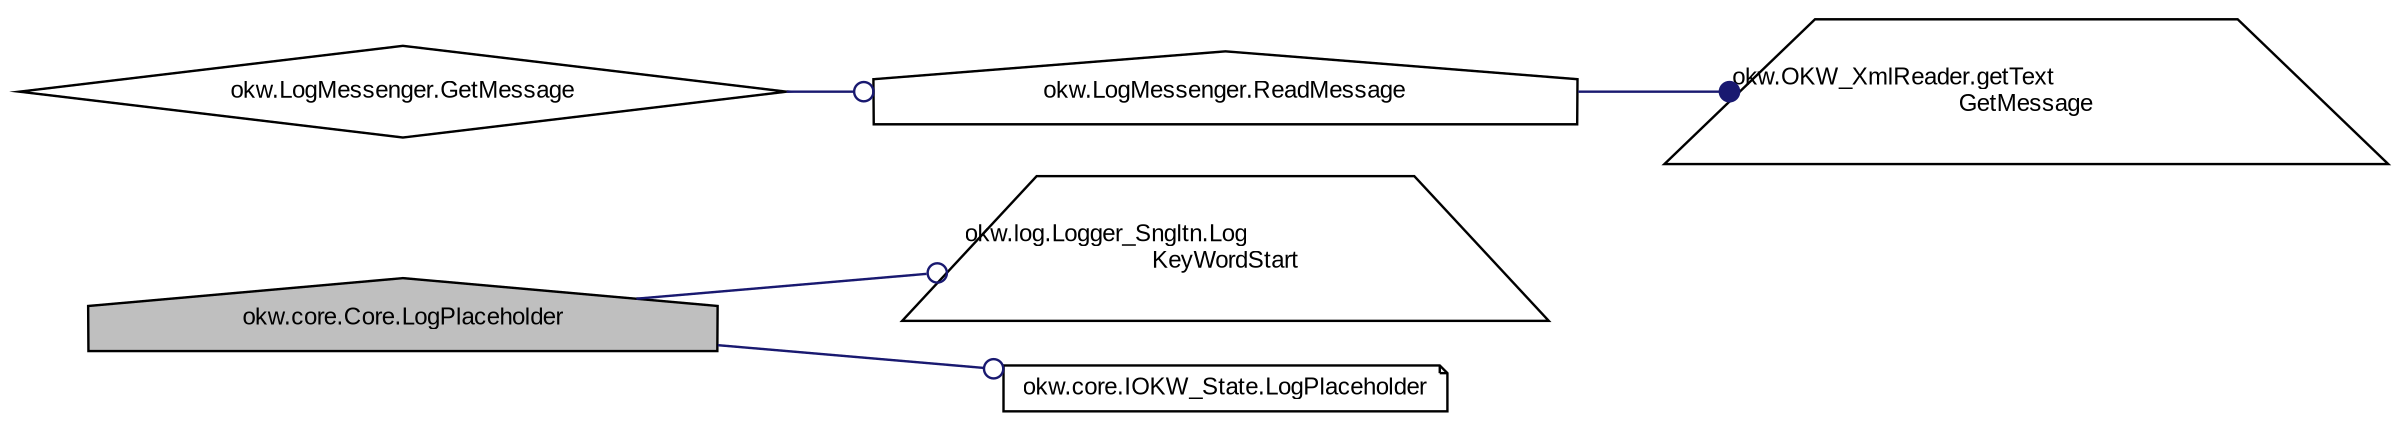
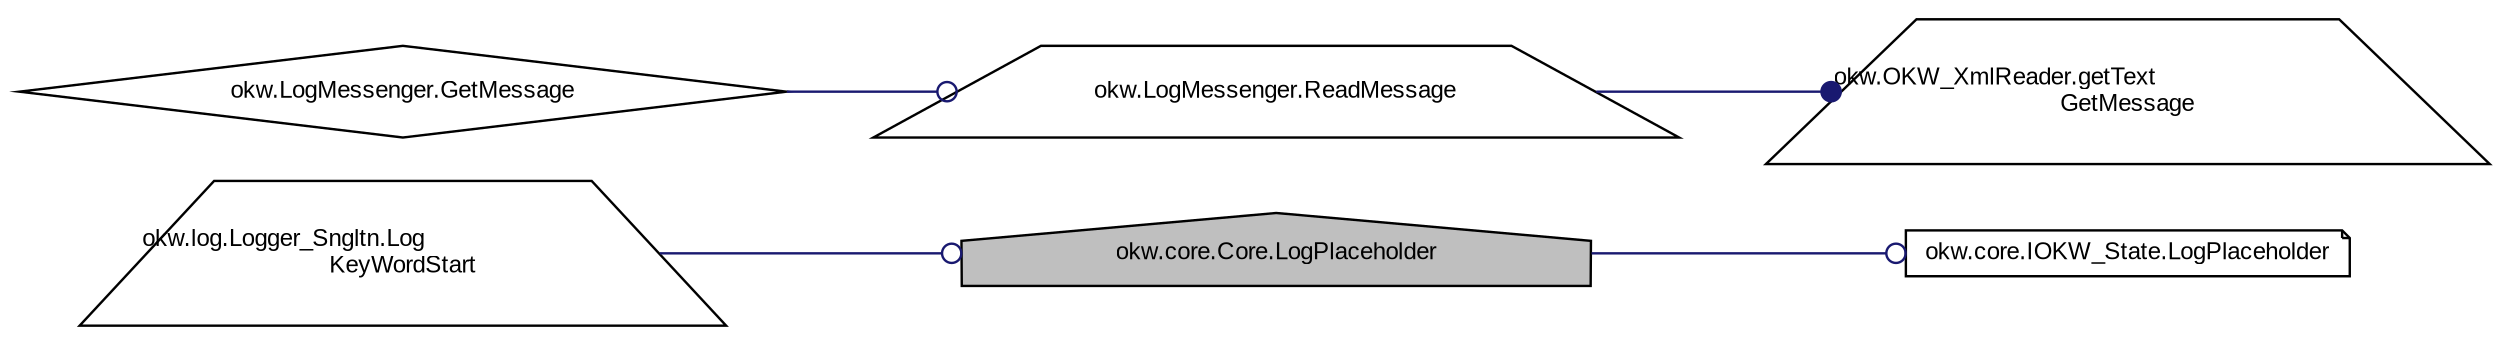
node "okw.LogMessenger.ReadMessage": shape house -> trapezium
edge "okw.core.Core.LogPlaceholder" -> "okw.log.Logger_Sngltn.Log KeyWordStart": reversed
